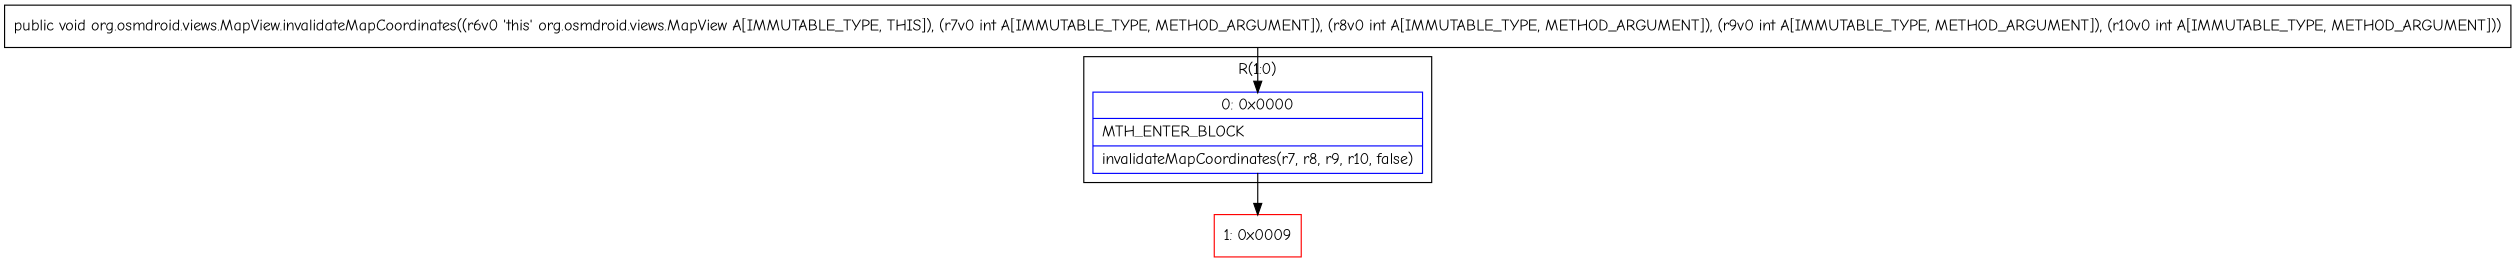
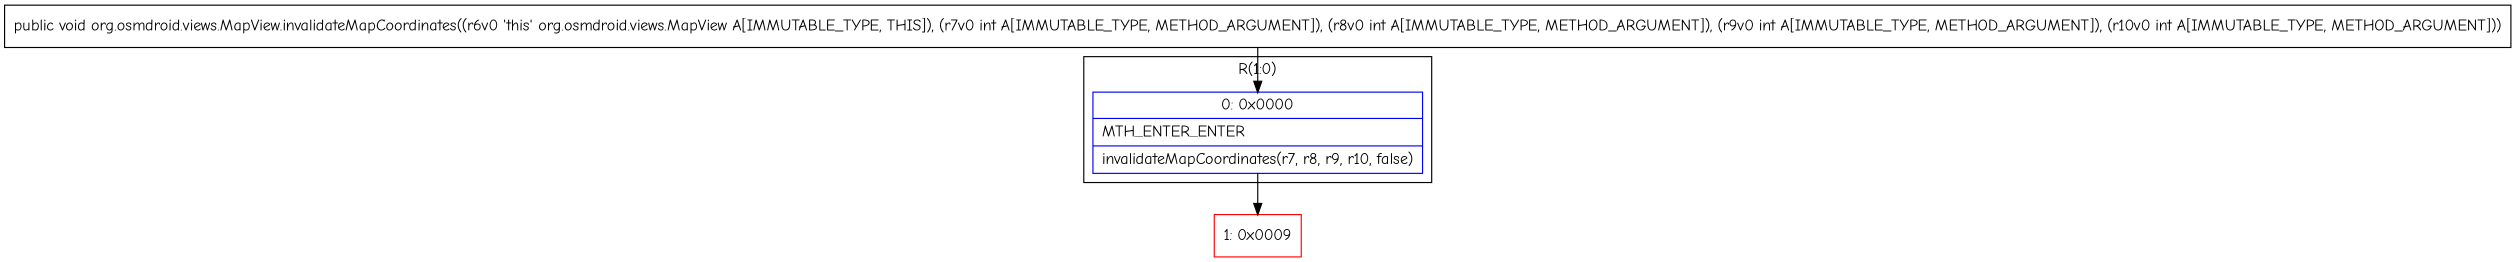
node "0: 0x0000": text "MTH_ENTER_BLOCK" -> "MTH_ENTER_ENTER"
